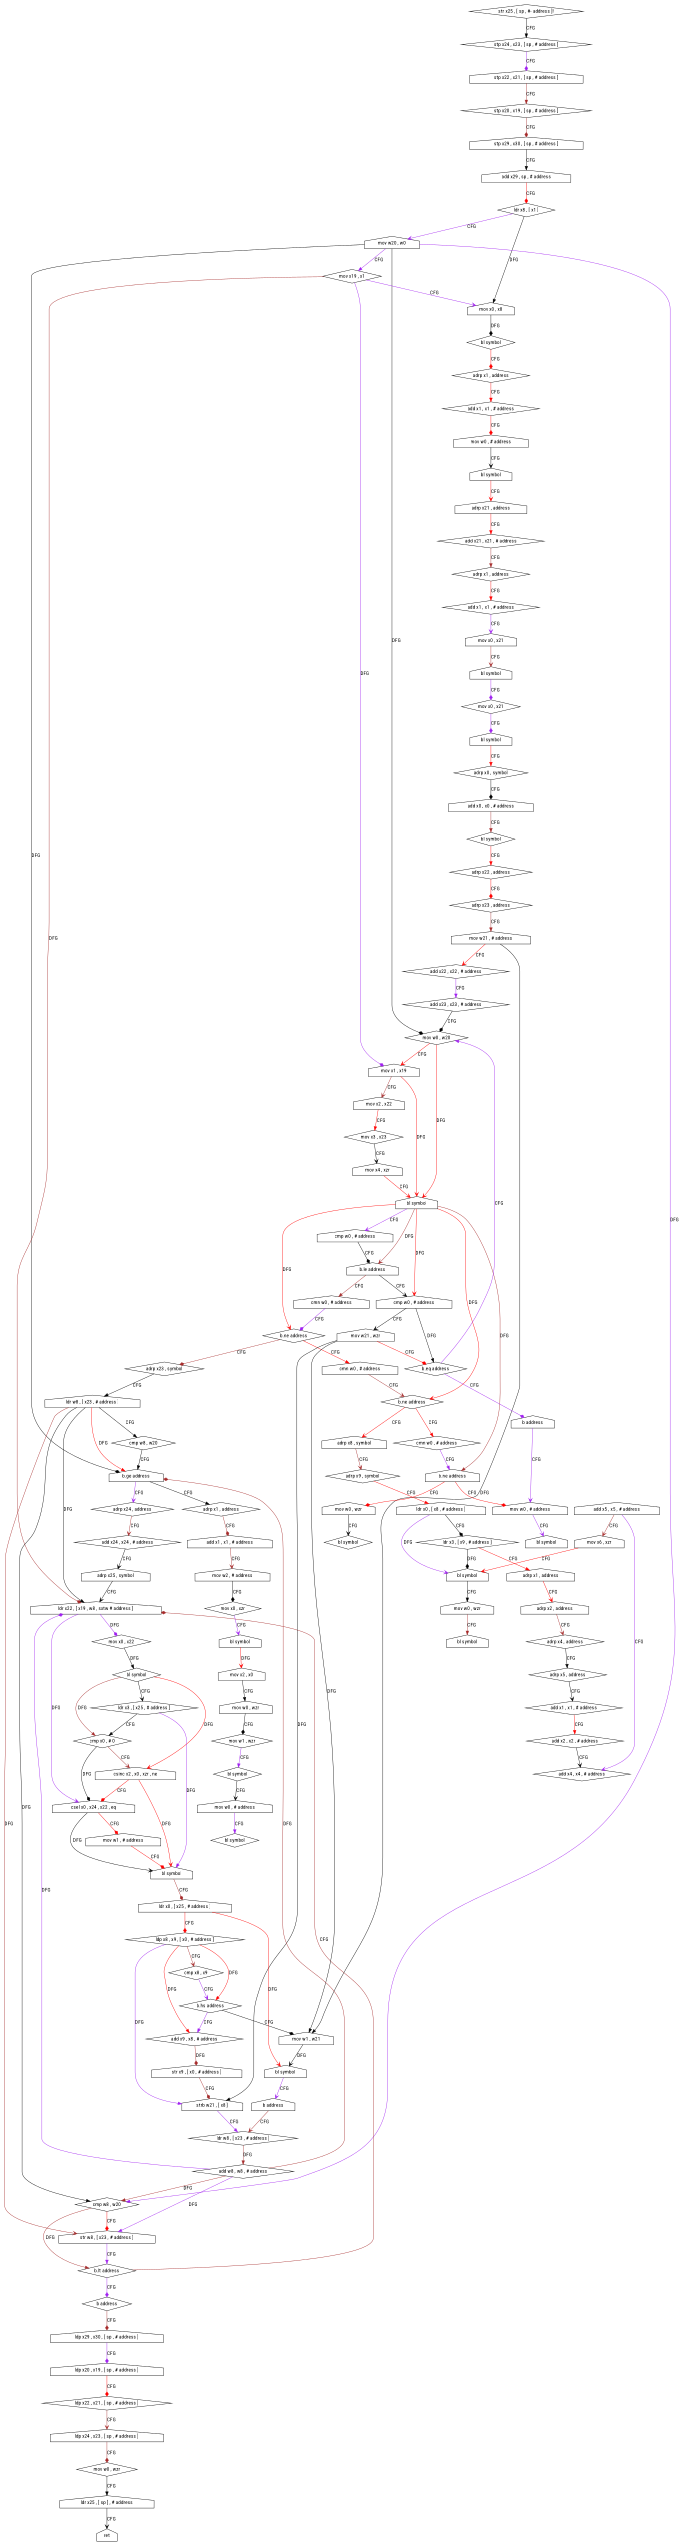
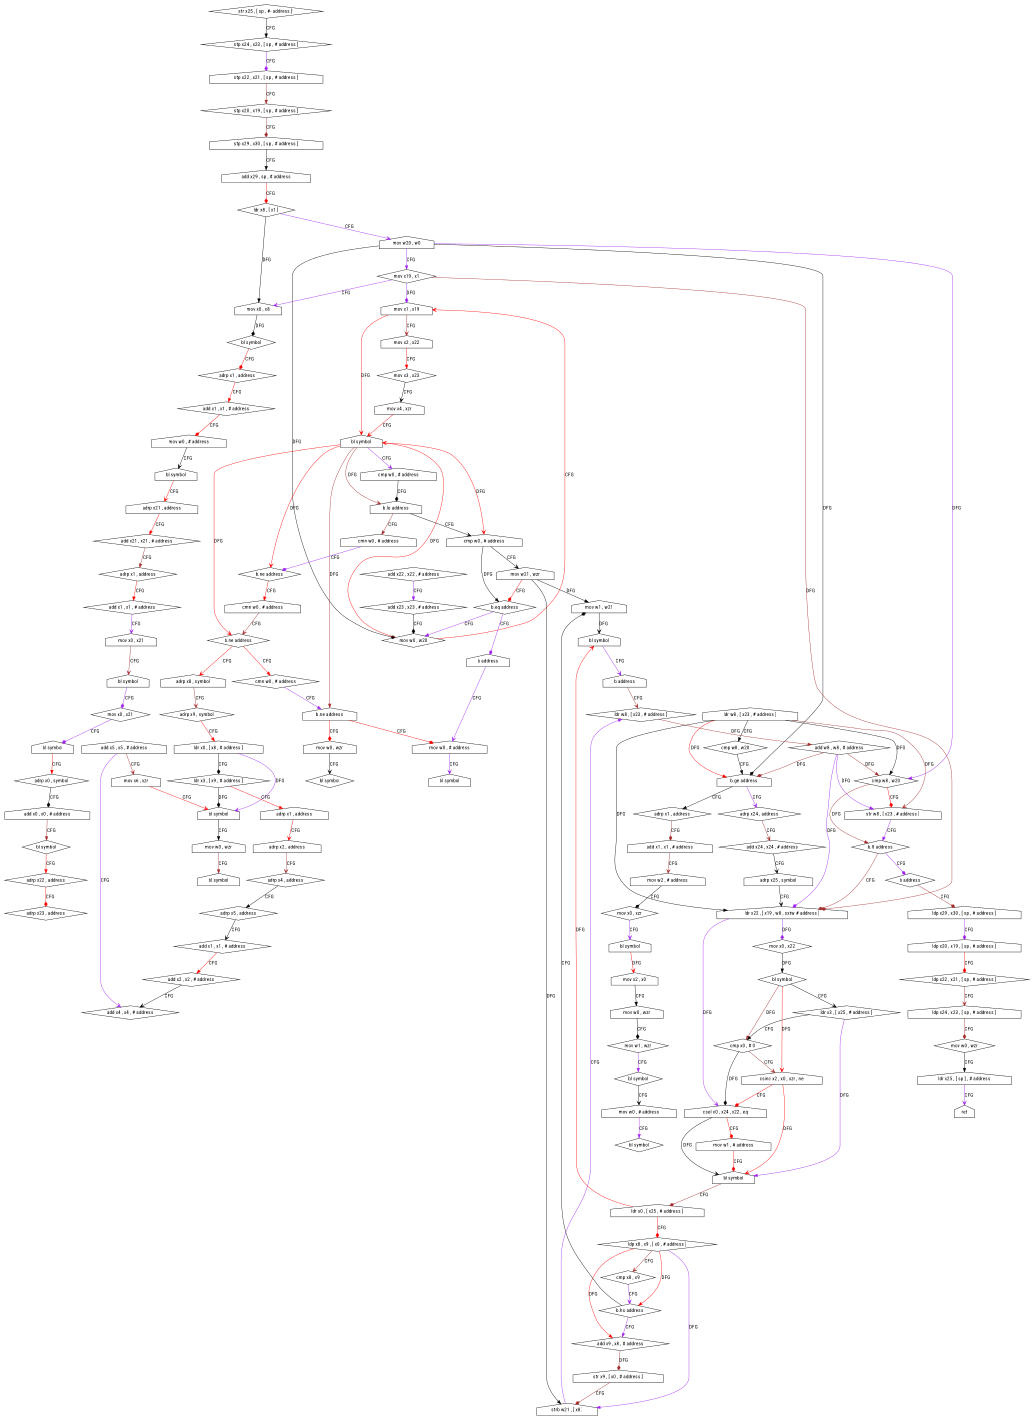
node "mov w21 , # address": removed
node "adrp x23 , symbol": removed
edge "ldr x25 , [ sp ] , # address" -> "ret": color black -> purple
